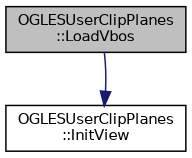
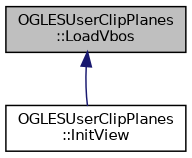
edge "OGLESUserClipPlanes ::LoadVbos" -> "OGLESUserClipPlanes ::InitView": reversed
